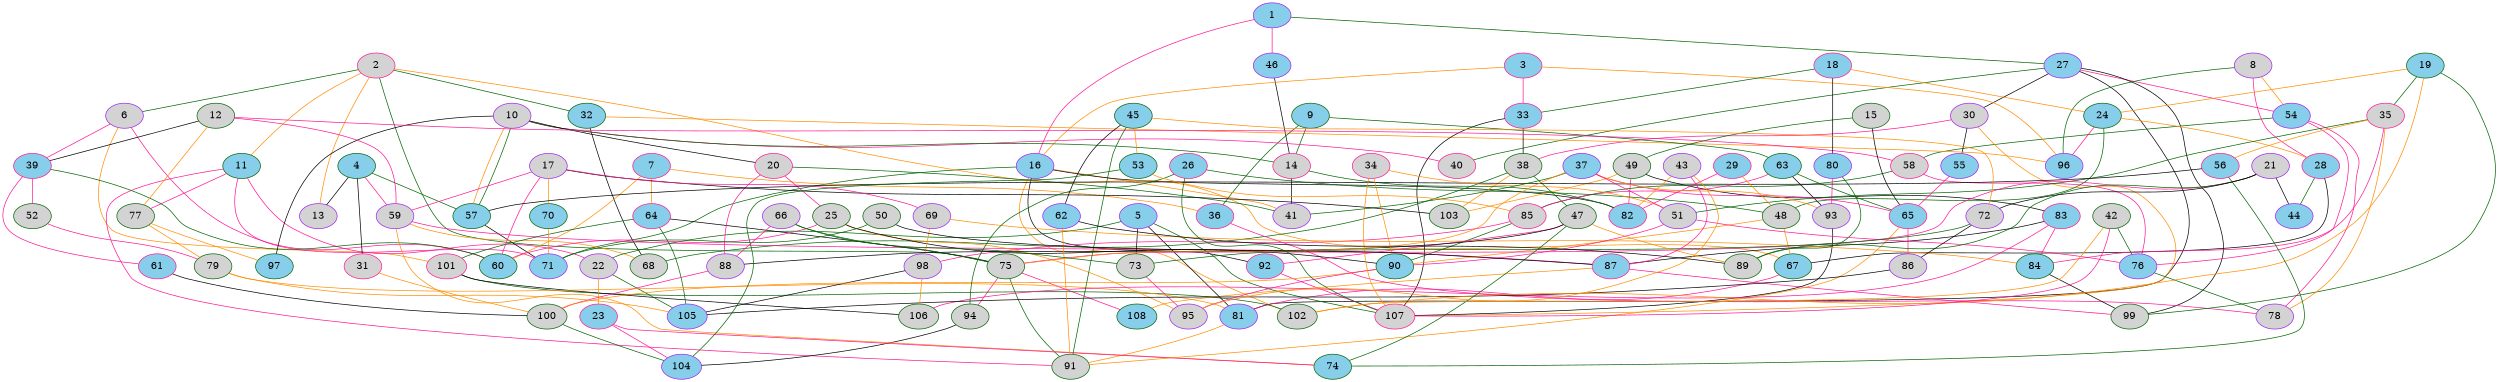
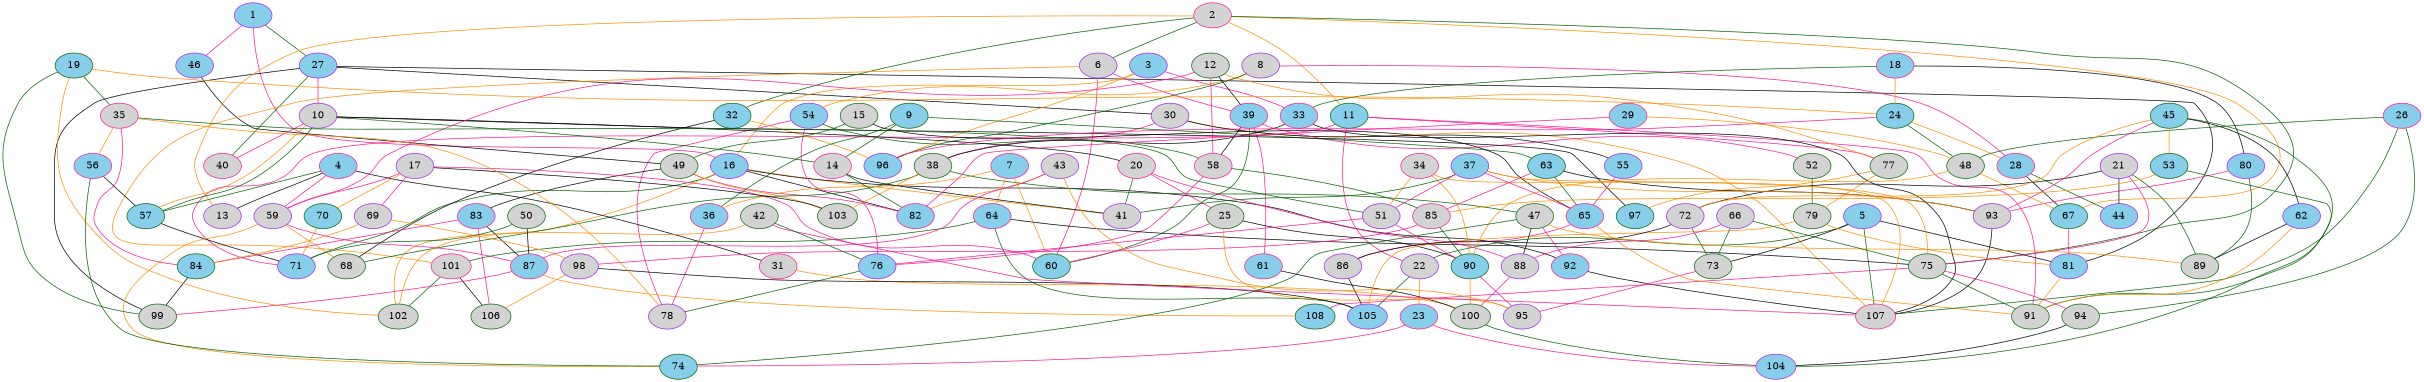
node "3": color deeppink -> purple
edge "27" -- "54": now "27" -- "10"
edge "46" -- "14": now "46" -- "49"
edge "39" -- "58": added
edge "45" -- "93": added
node "4": color darkgreen -> deeppink
edge "52" -- "79": color deeppink -> darkgreen
edge "92" -- "107": color deeppink -> black
